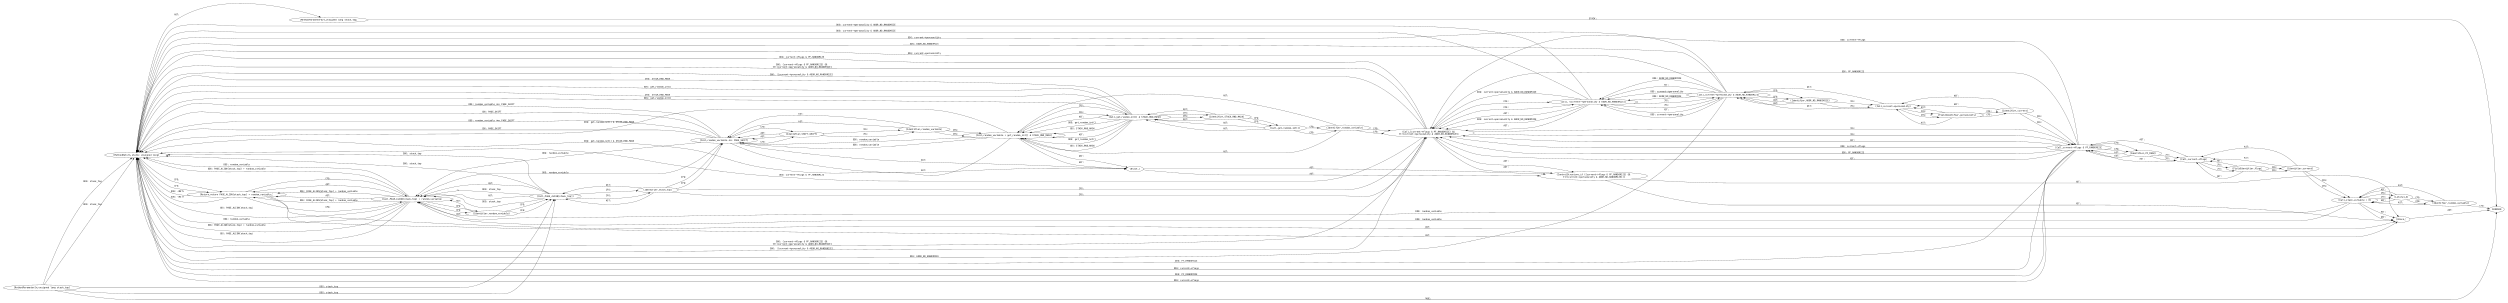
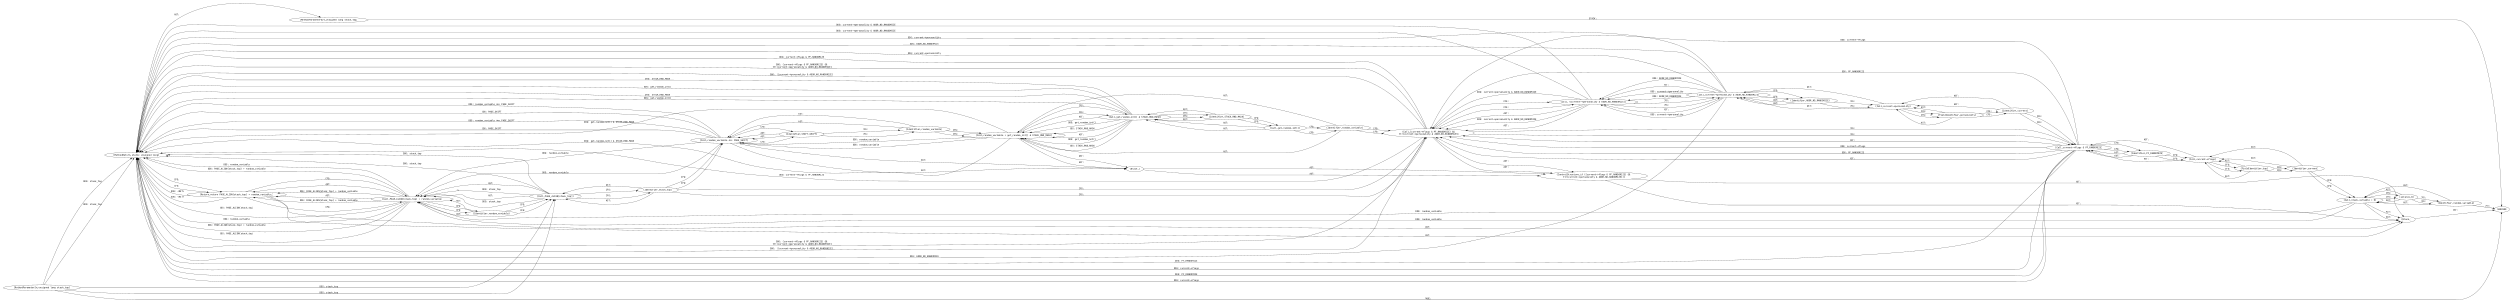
node "(Identifier,PF_MASK)": label "(Identifier,PF_MASK)" -> "(Identifier,PF_RANDOMIZE)"
node "(FieldIdentifier,flags)": label "(FieldIdentifier,flags)" -> "(FieldIdentifier,top)"
